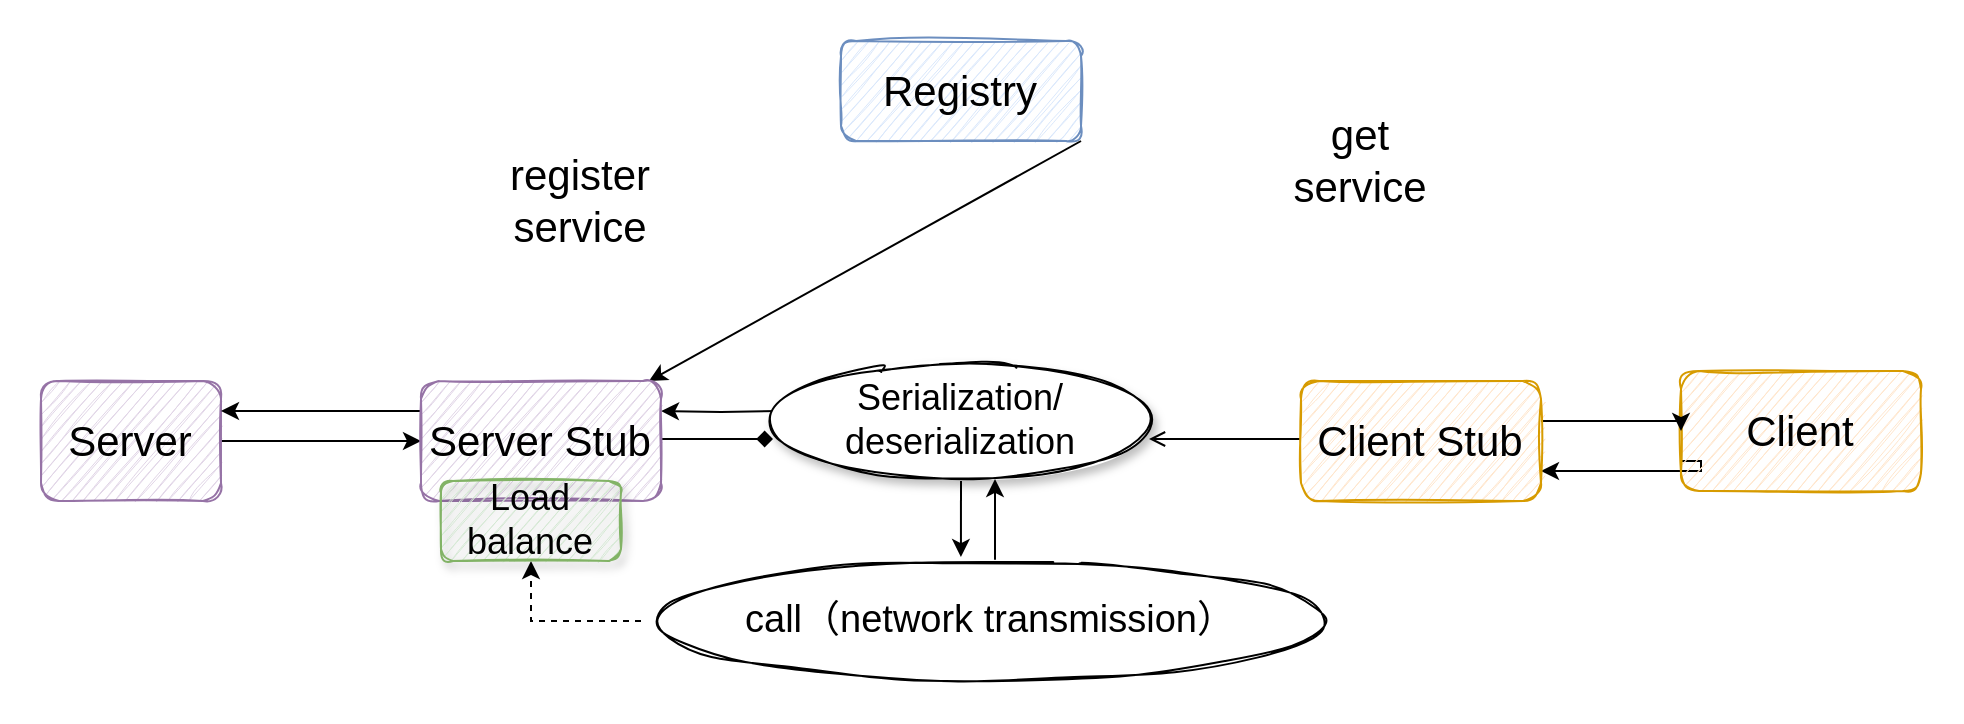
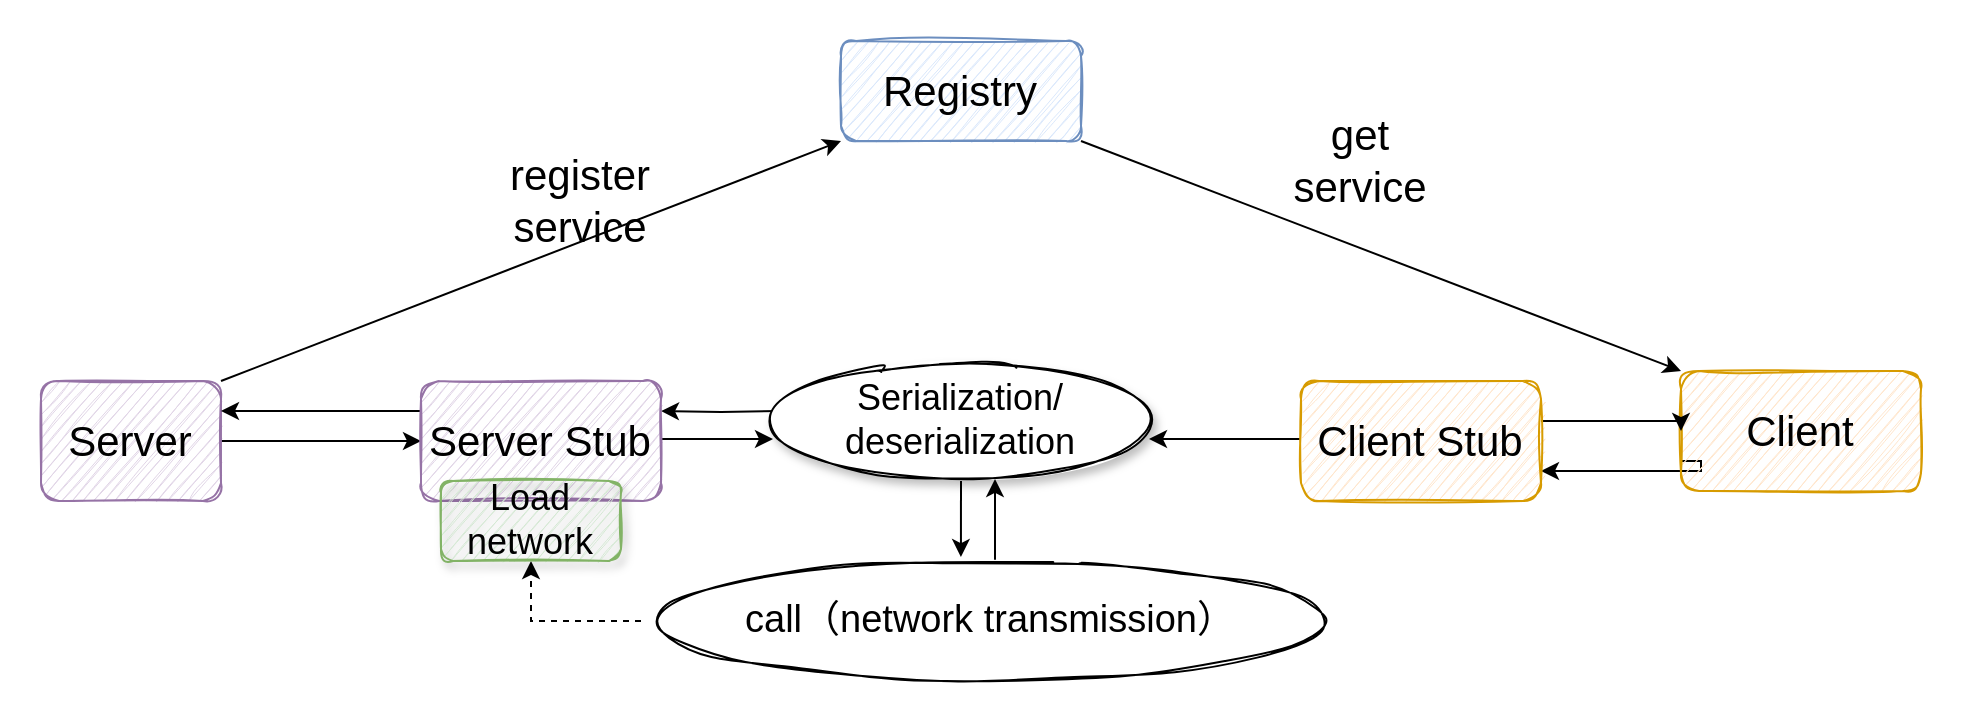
edge "Registry" -> "Server Stub": now "Registry" -> "Client"
edge "Server" -> "Registry": added
edge "Server Stub" -> "Serialization/deserialization": arrowhead diamond -> classic
edge "Client Stub" -> "Serialization/deserialization": arrowhead open -> classic
node "Load balance": label "Load balance" -> "Load network"
